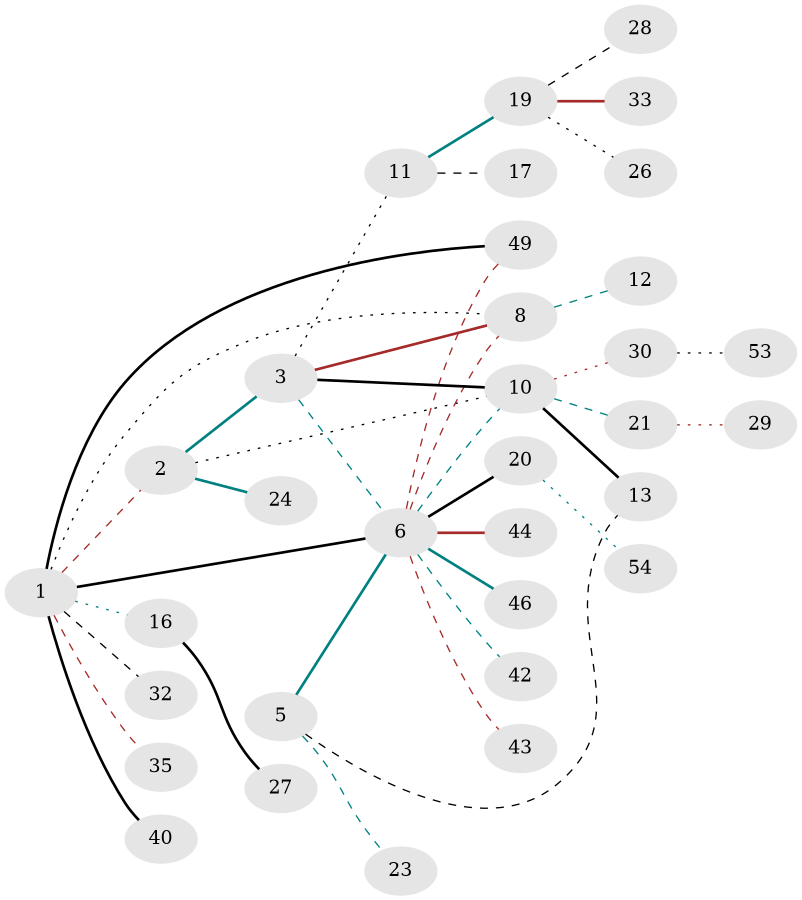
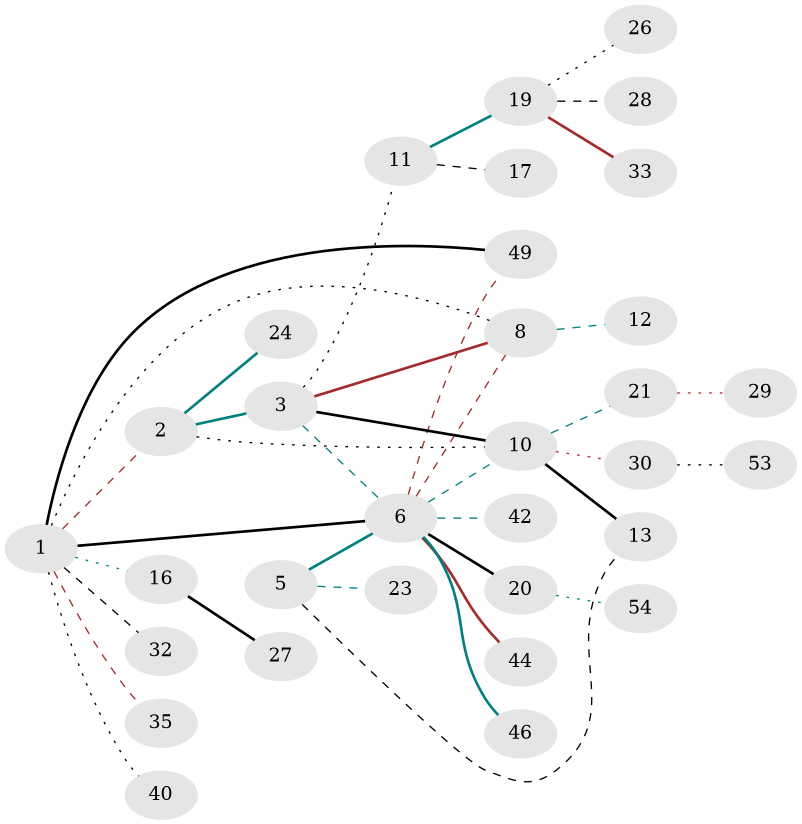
edge "1" -- "40": style bold -> dotted
node "43": removed
